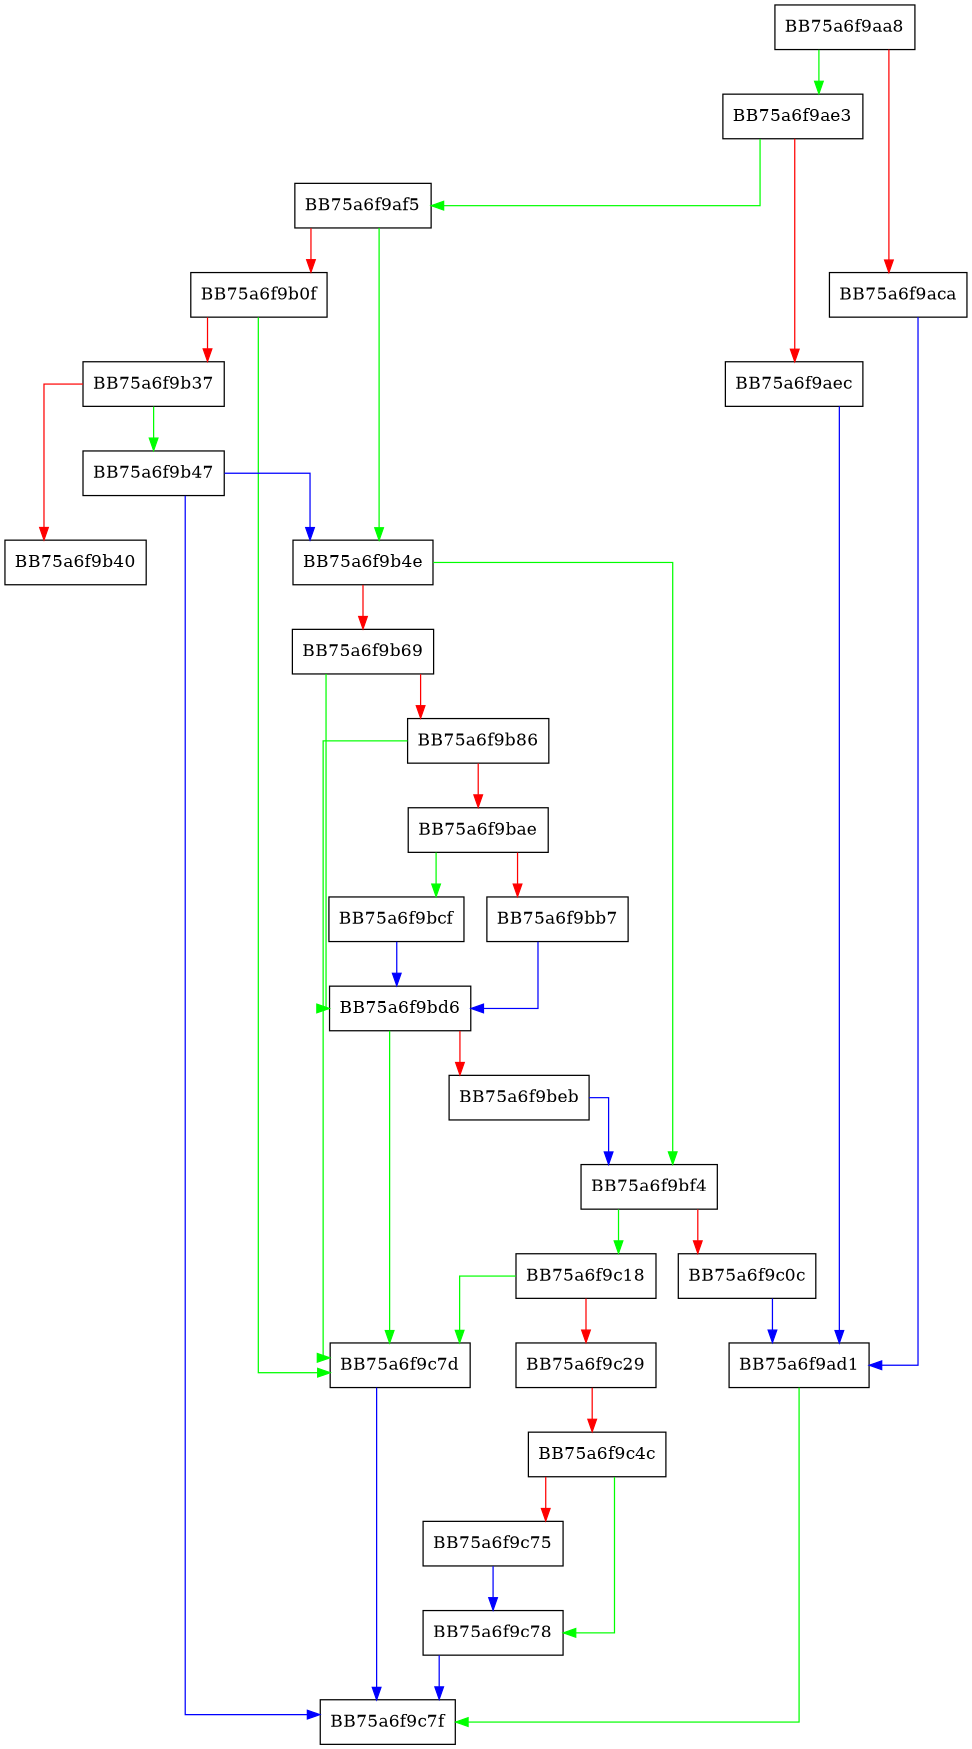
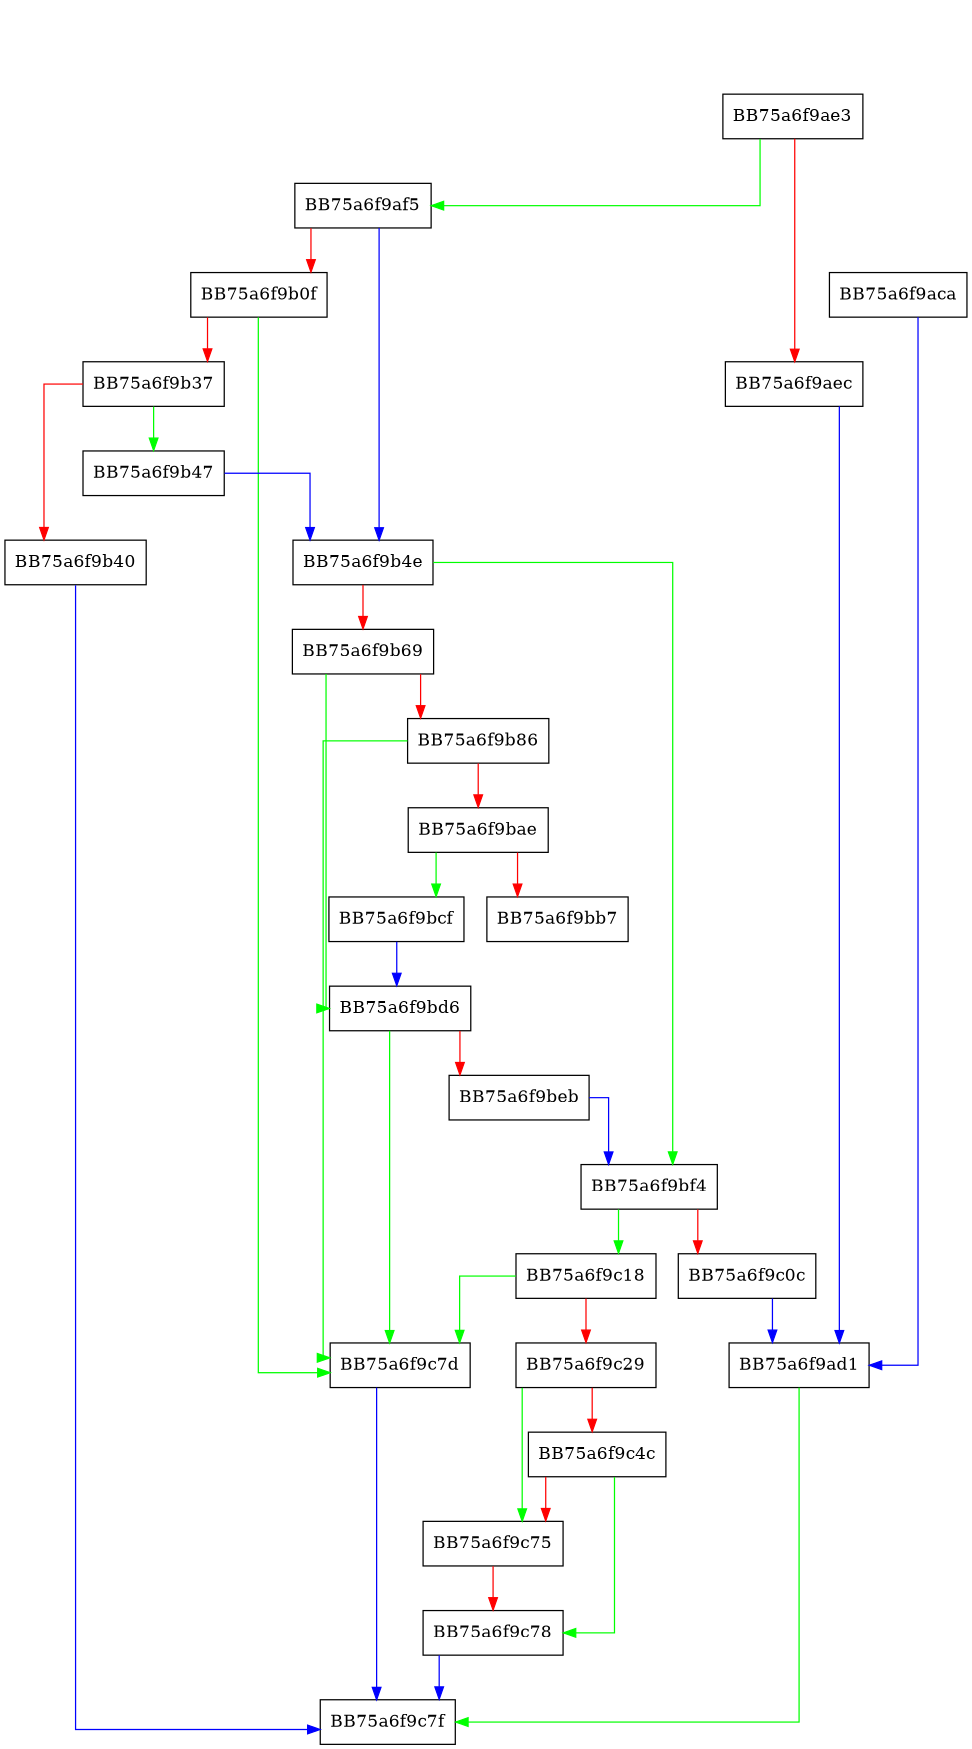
node "BB75a6f9aa8": removed
edge "BB75a6f9af5" -> "BB75a6f9b4e": color green -> blue
edge "BB75a6f9bb7" -> "BB75a6f9bd6": removed
edge "BB75a6f9b47" -> "BB75a6f9c7f": now "BB75a6f9b40" -> "BB75a6f9c7f"
edge "BB75a6f9c29" -> "BB75a6f9c75": added
edge "BB75a6f9c75" -> "BB75a6f9c78": color blue -> red
